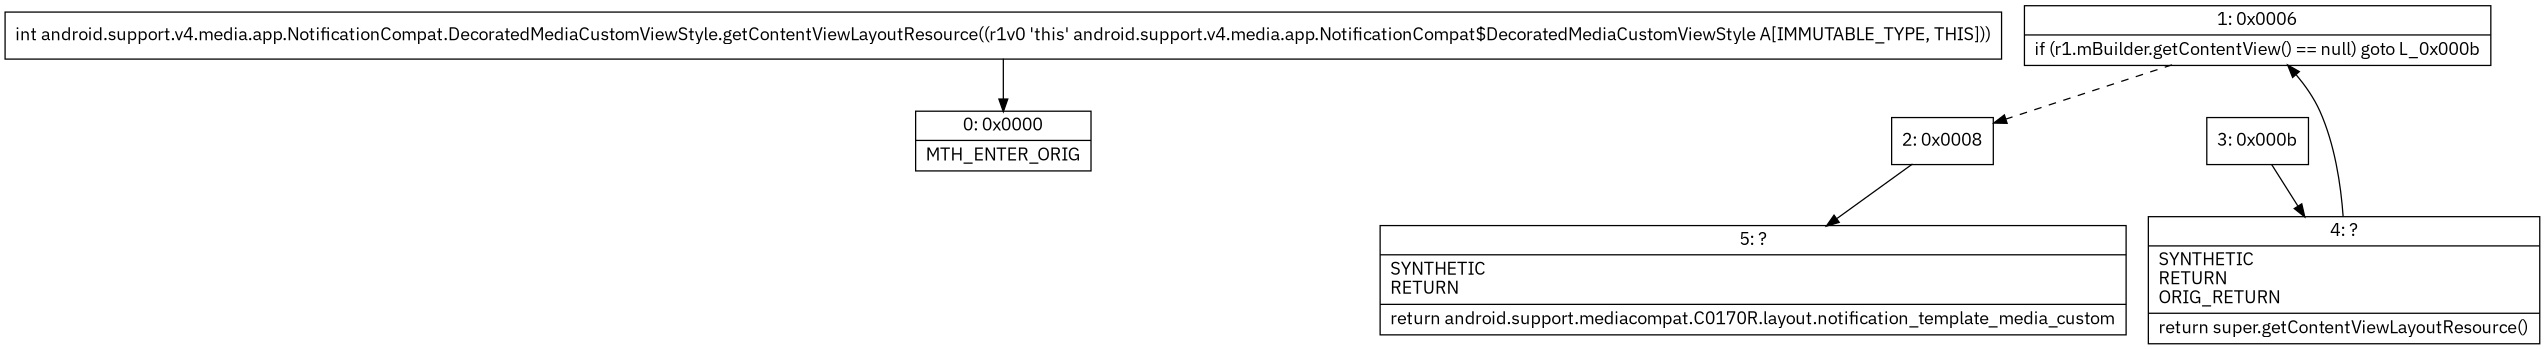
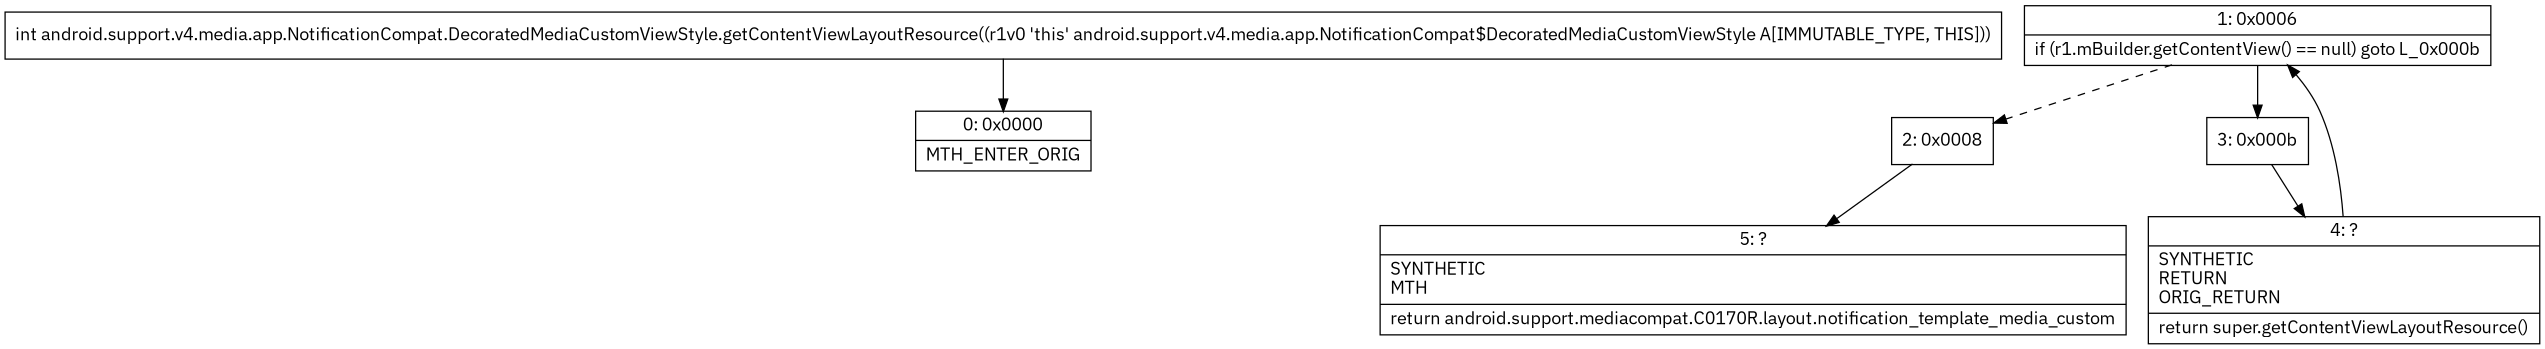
edge "1: 0x0006" -> "3: 0x000b": added
node "5: ?": text "RETURN" -> "MTH"
